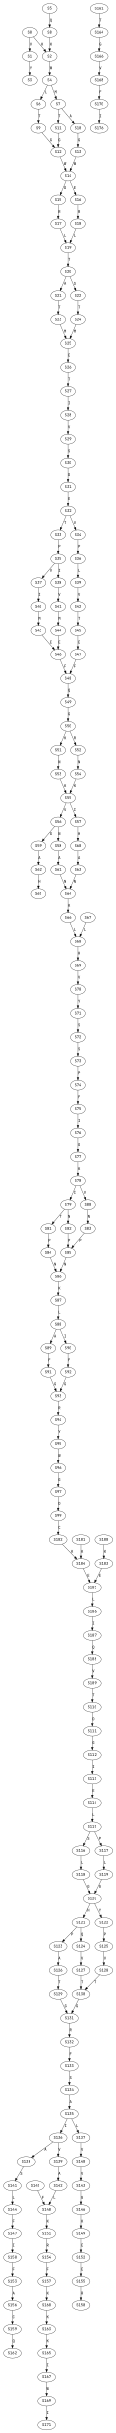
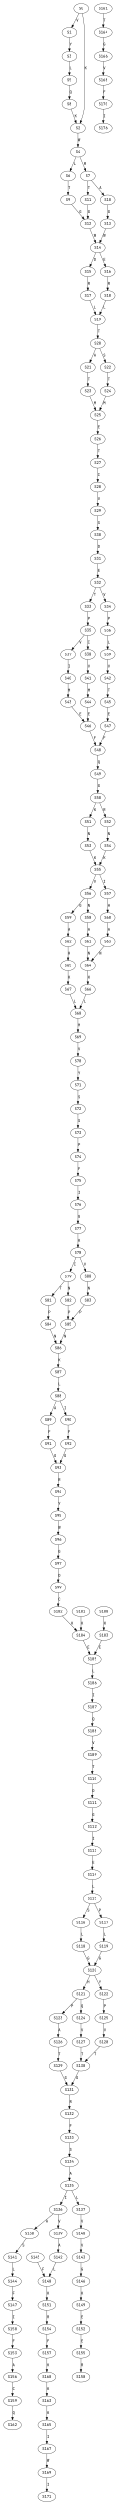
edge "S3" -> "S5": added, label "L"
edge "S65" -> "S67": added, label "K"
